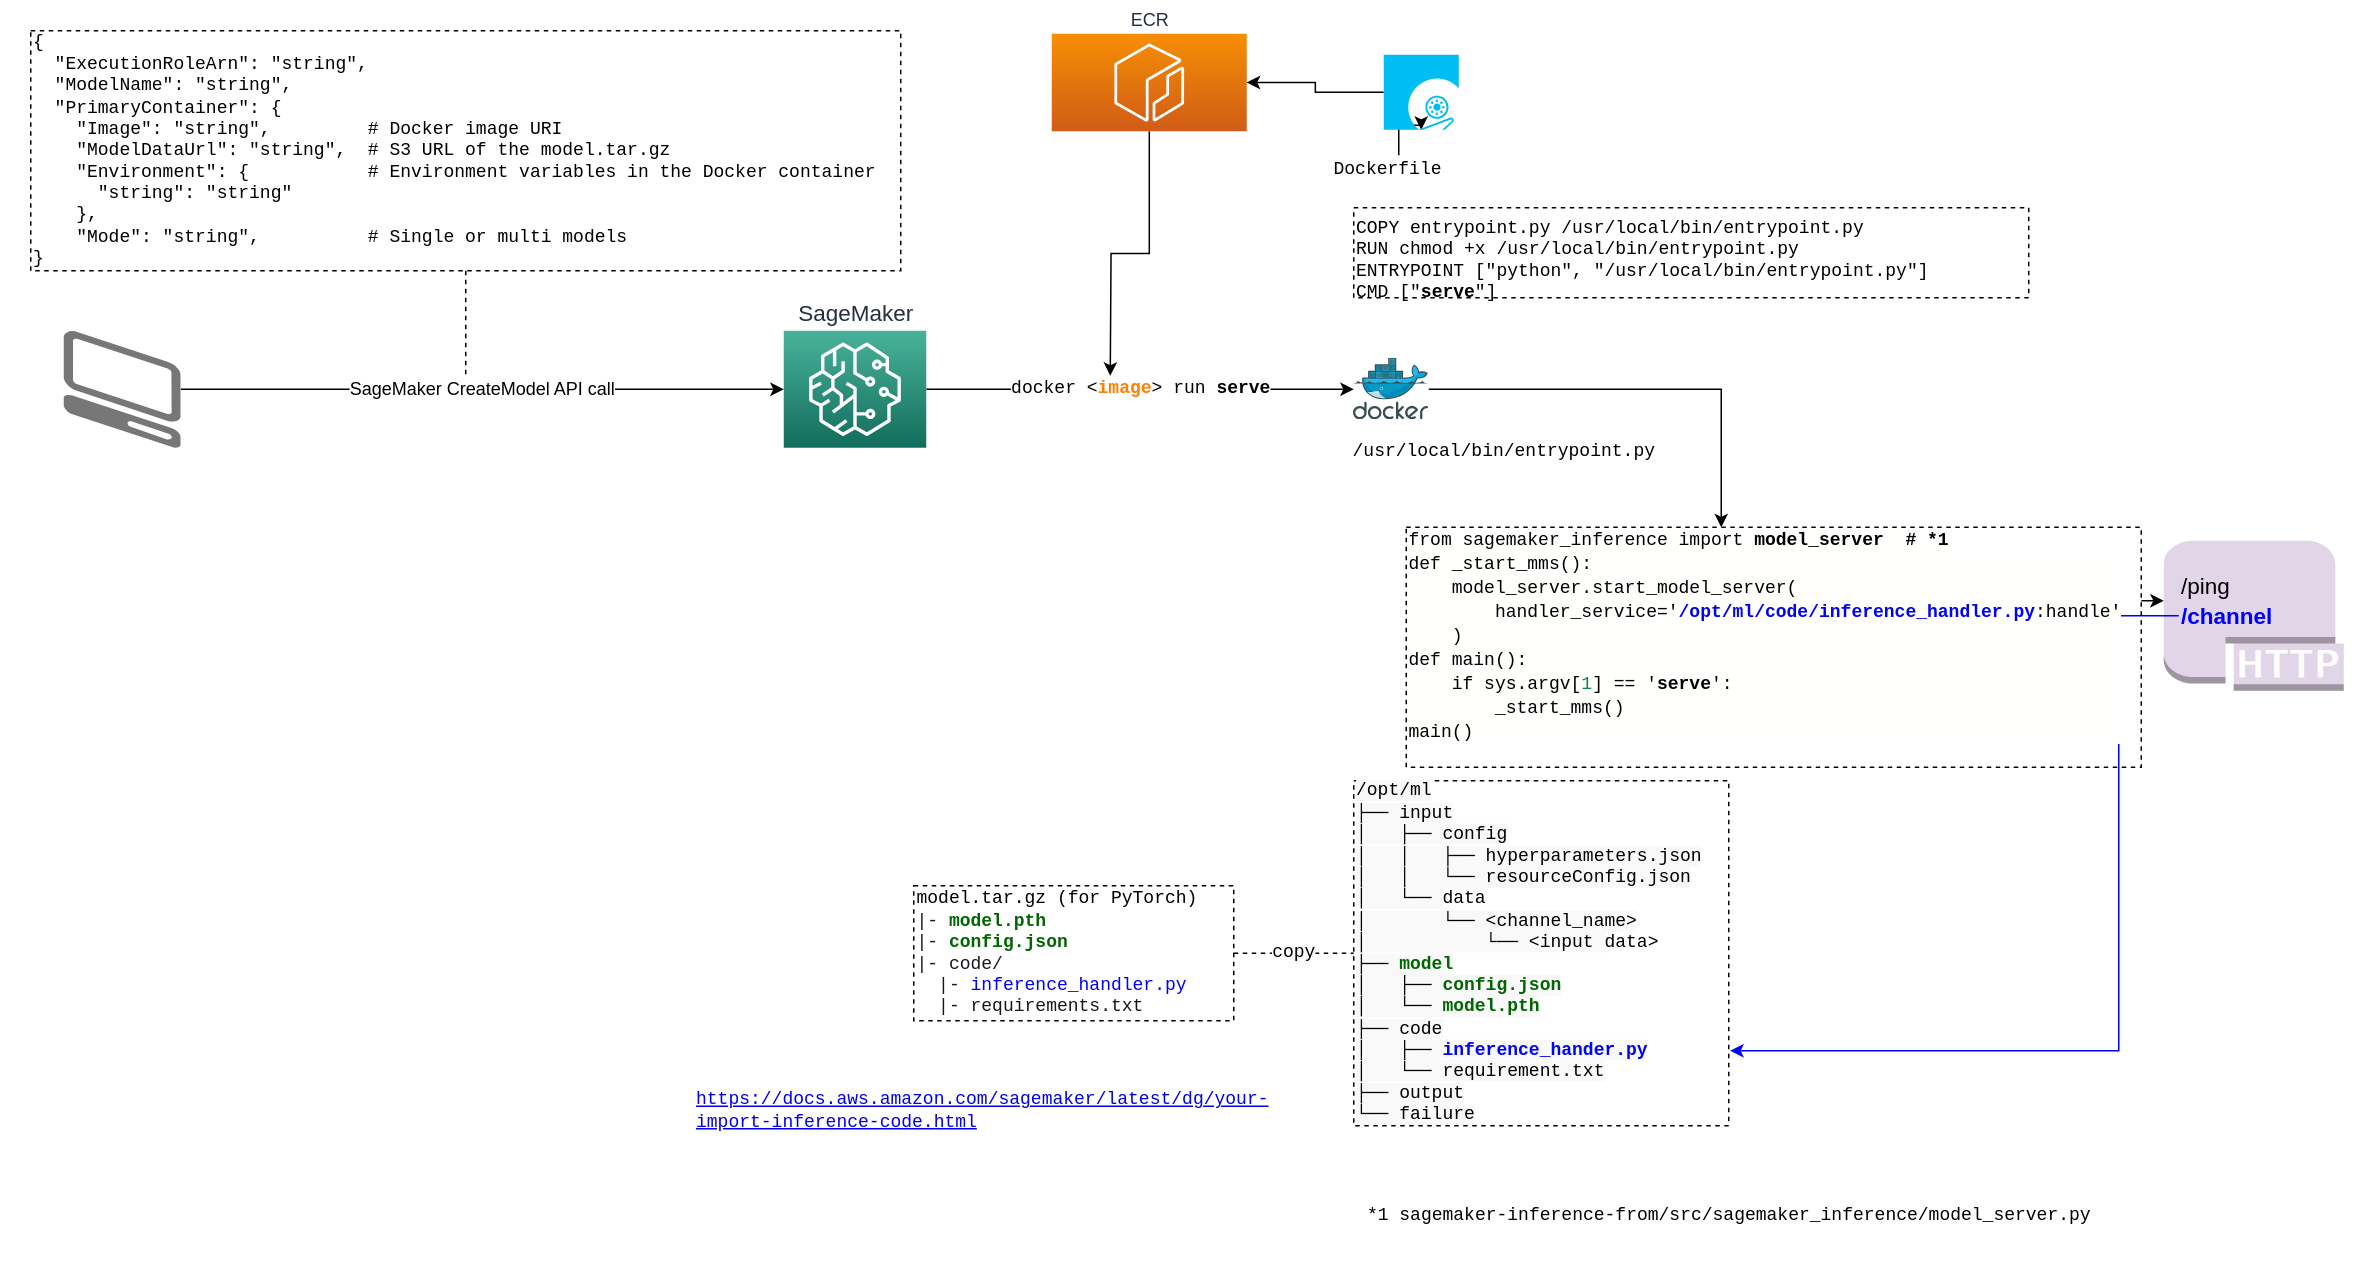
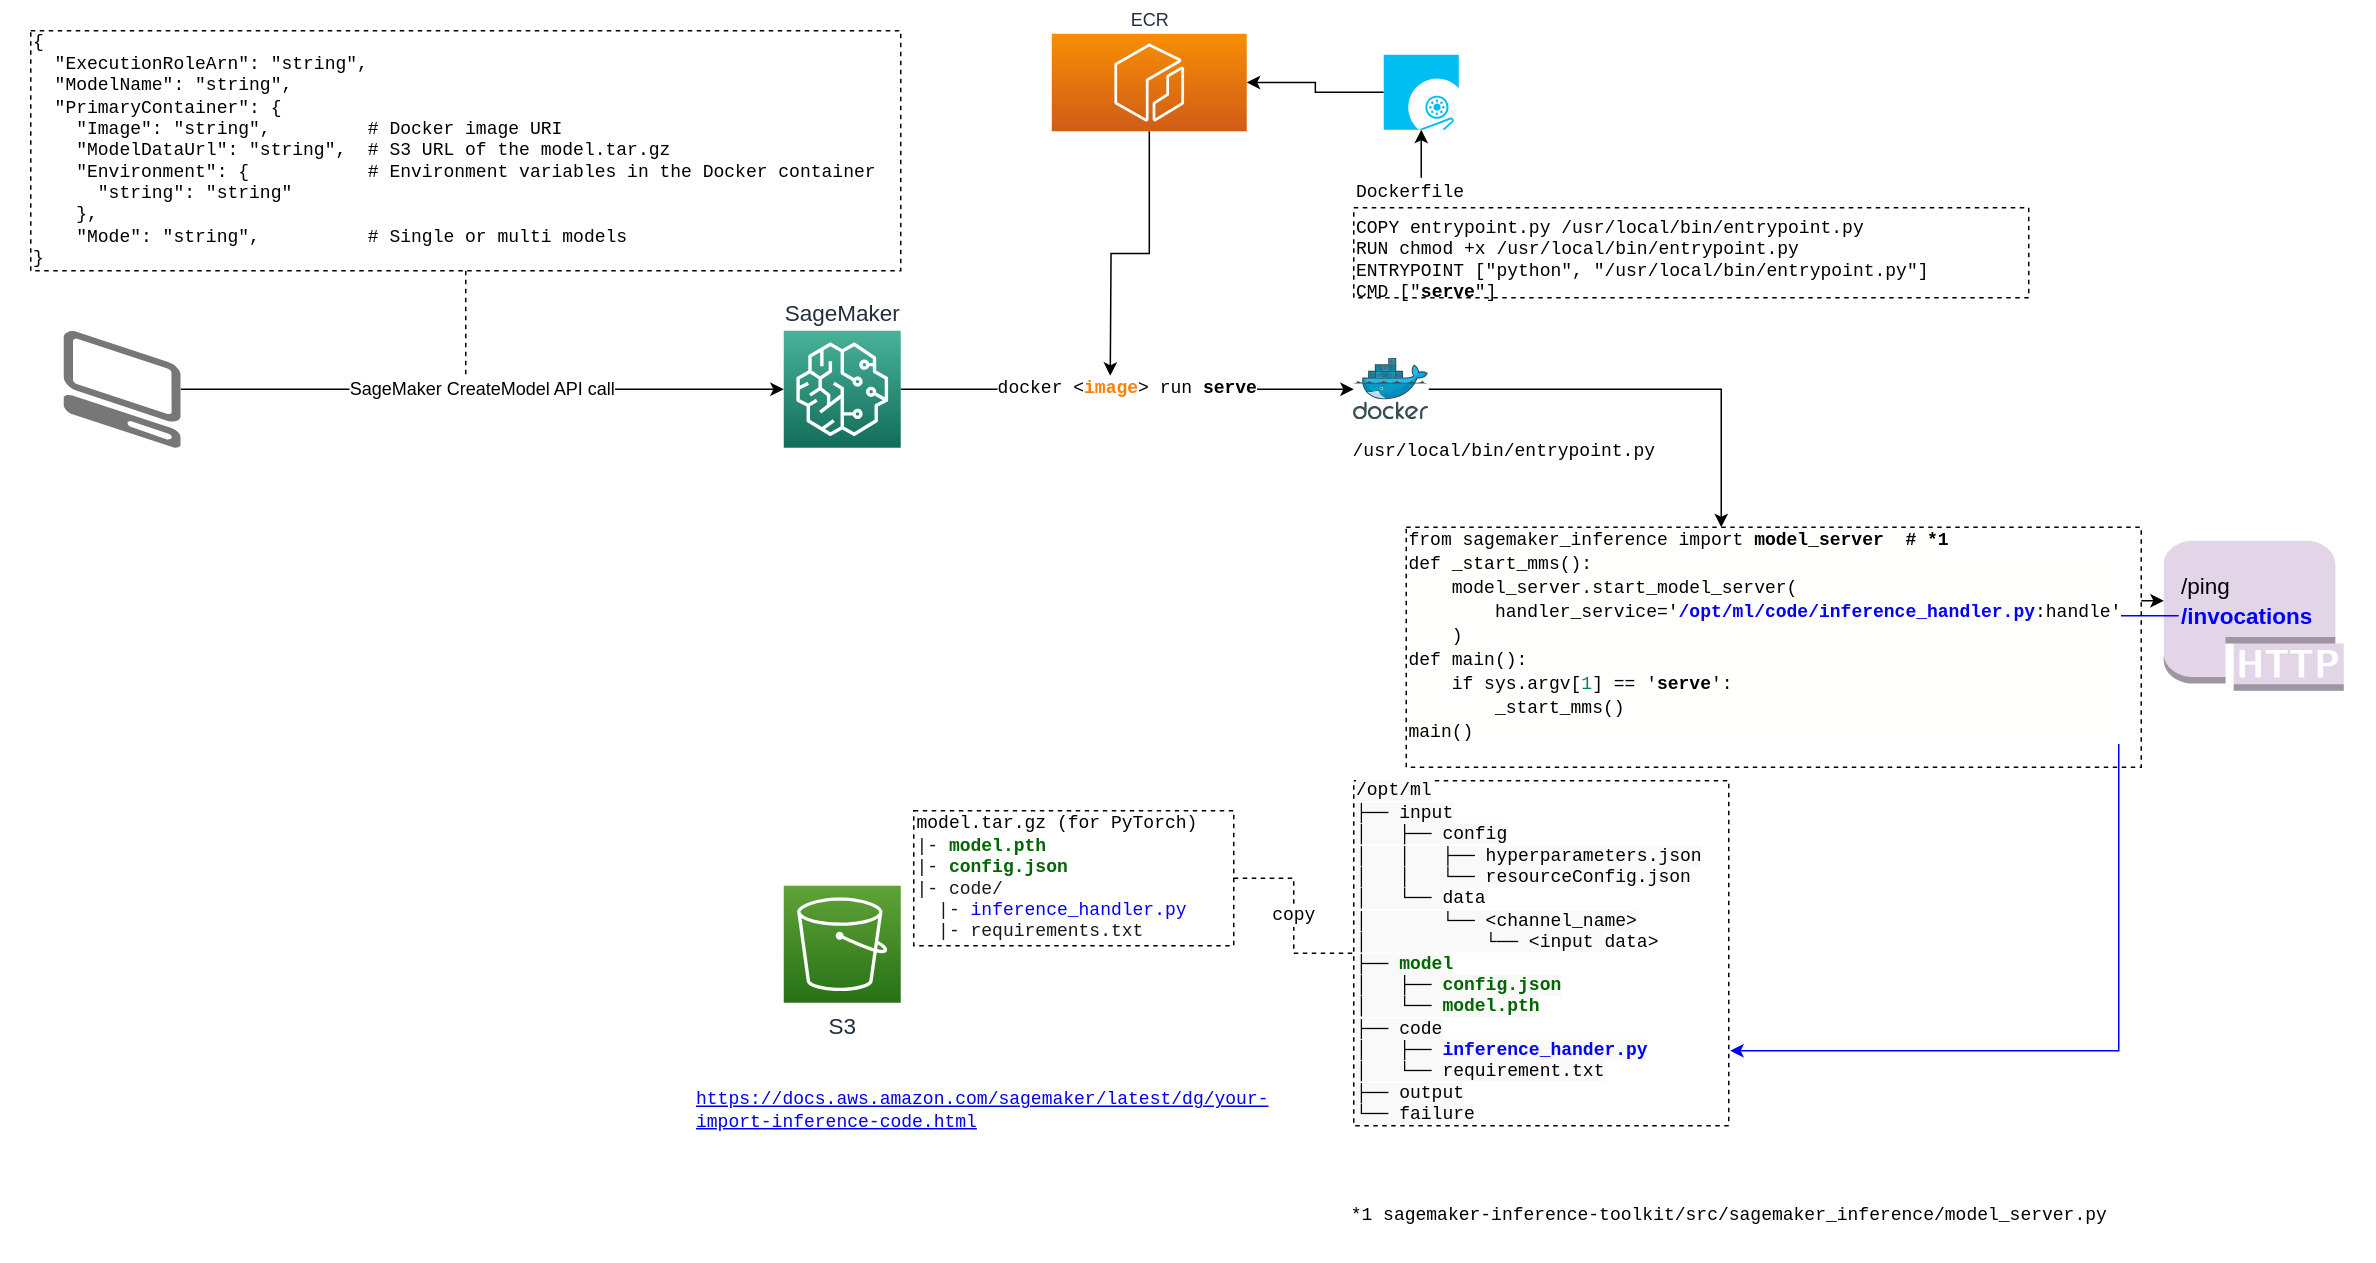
node "Dockerfile": moved (1399, 170) -> (1421, 193)
node "SageMaker": size 143x117 -> 117x117
node "/channel": label "/channel" -> "/invocations"
node "S3": added
node "model.tar.gz (for PyTorch) |- model.pth |- config.json|- code/ |- inference_handler.py |- requirements.txt": moved (1074, 953) -> (1074, 878)
node "*1 sagemaker-inference-from/src/sagemaker_inference/model_server.py": label "*1 sagemaker-inference-from/src/sagemaker_inference/model_server.py" -> "*1 sagemaker-inference-toolkit/src/sagemaker_inference/model_server.py"
